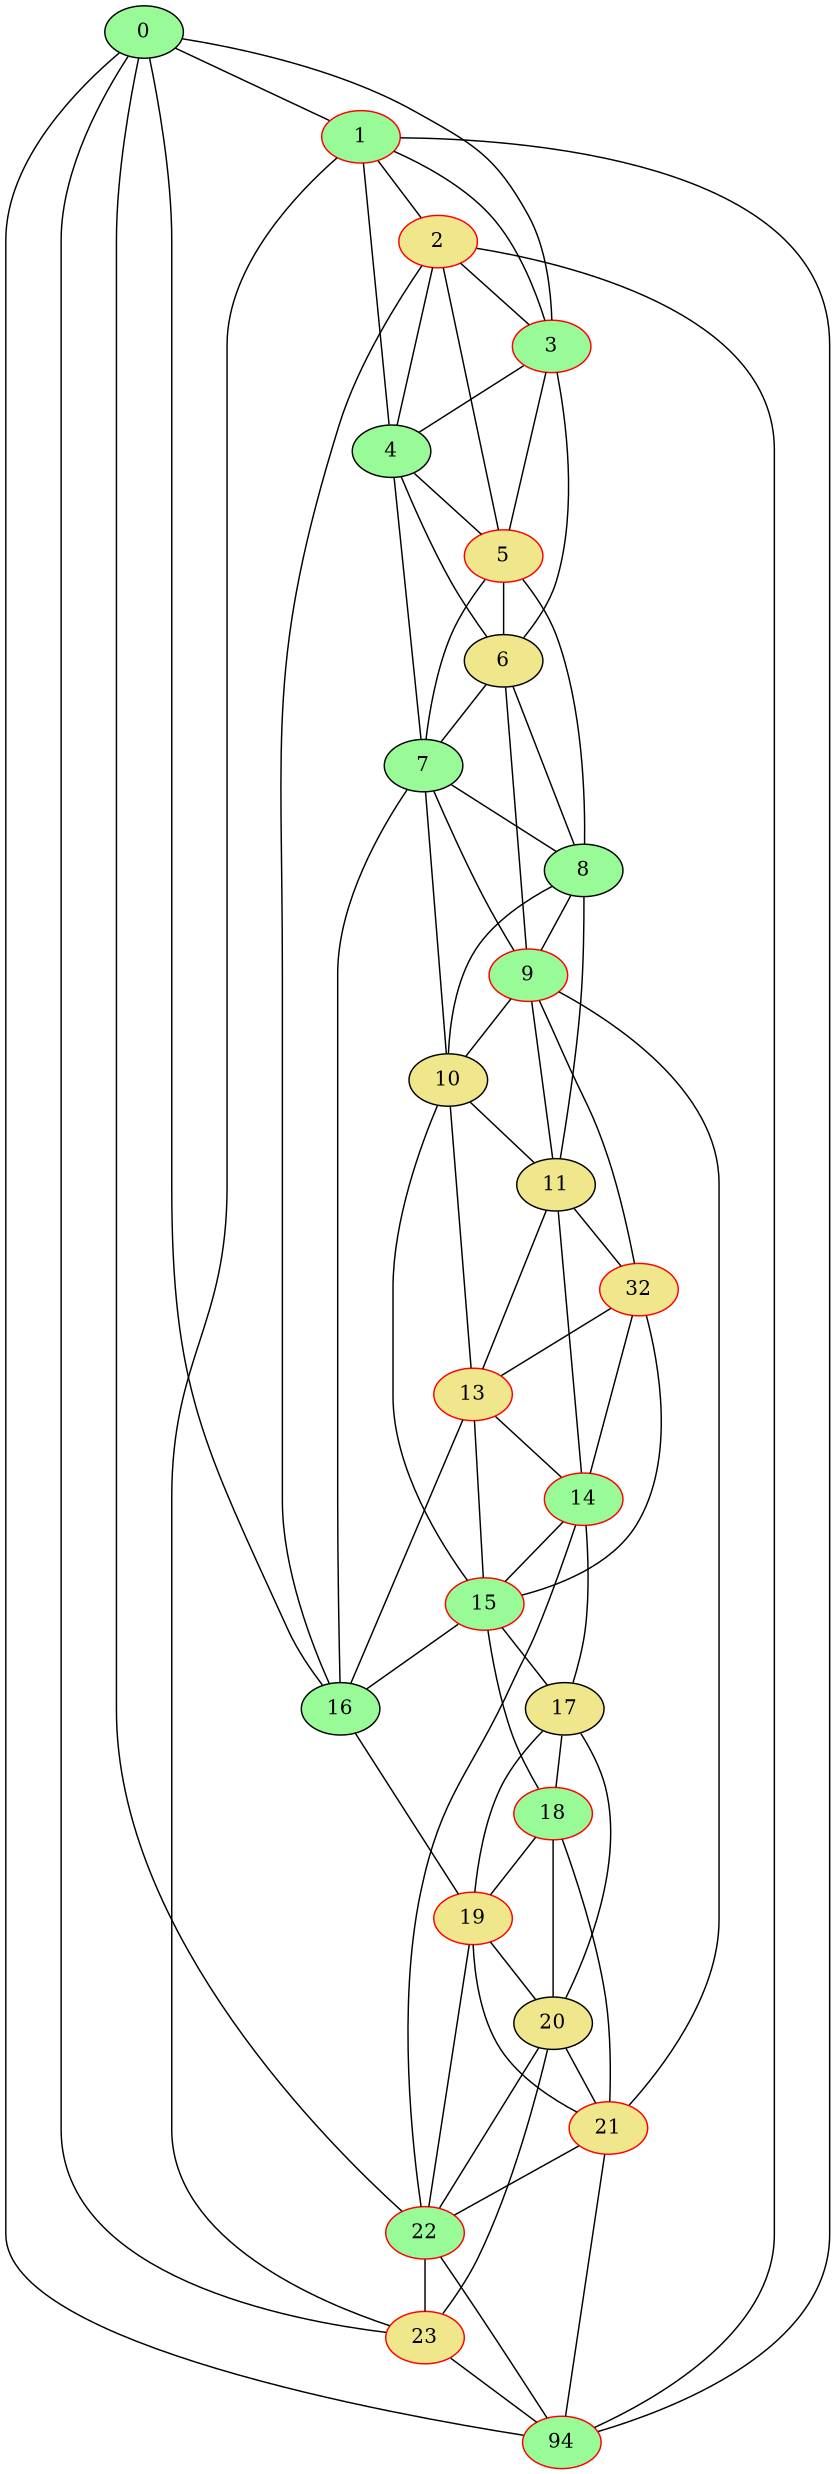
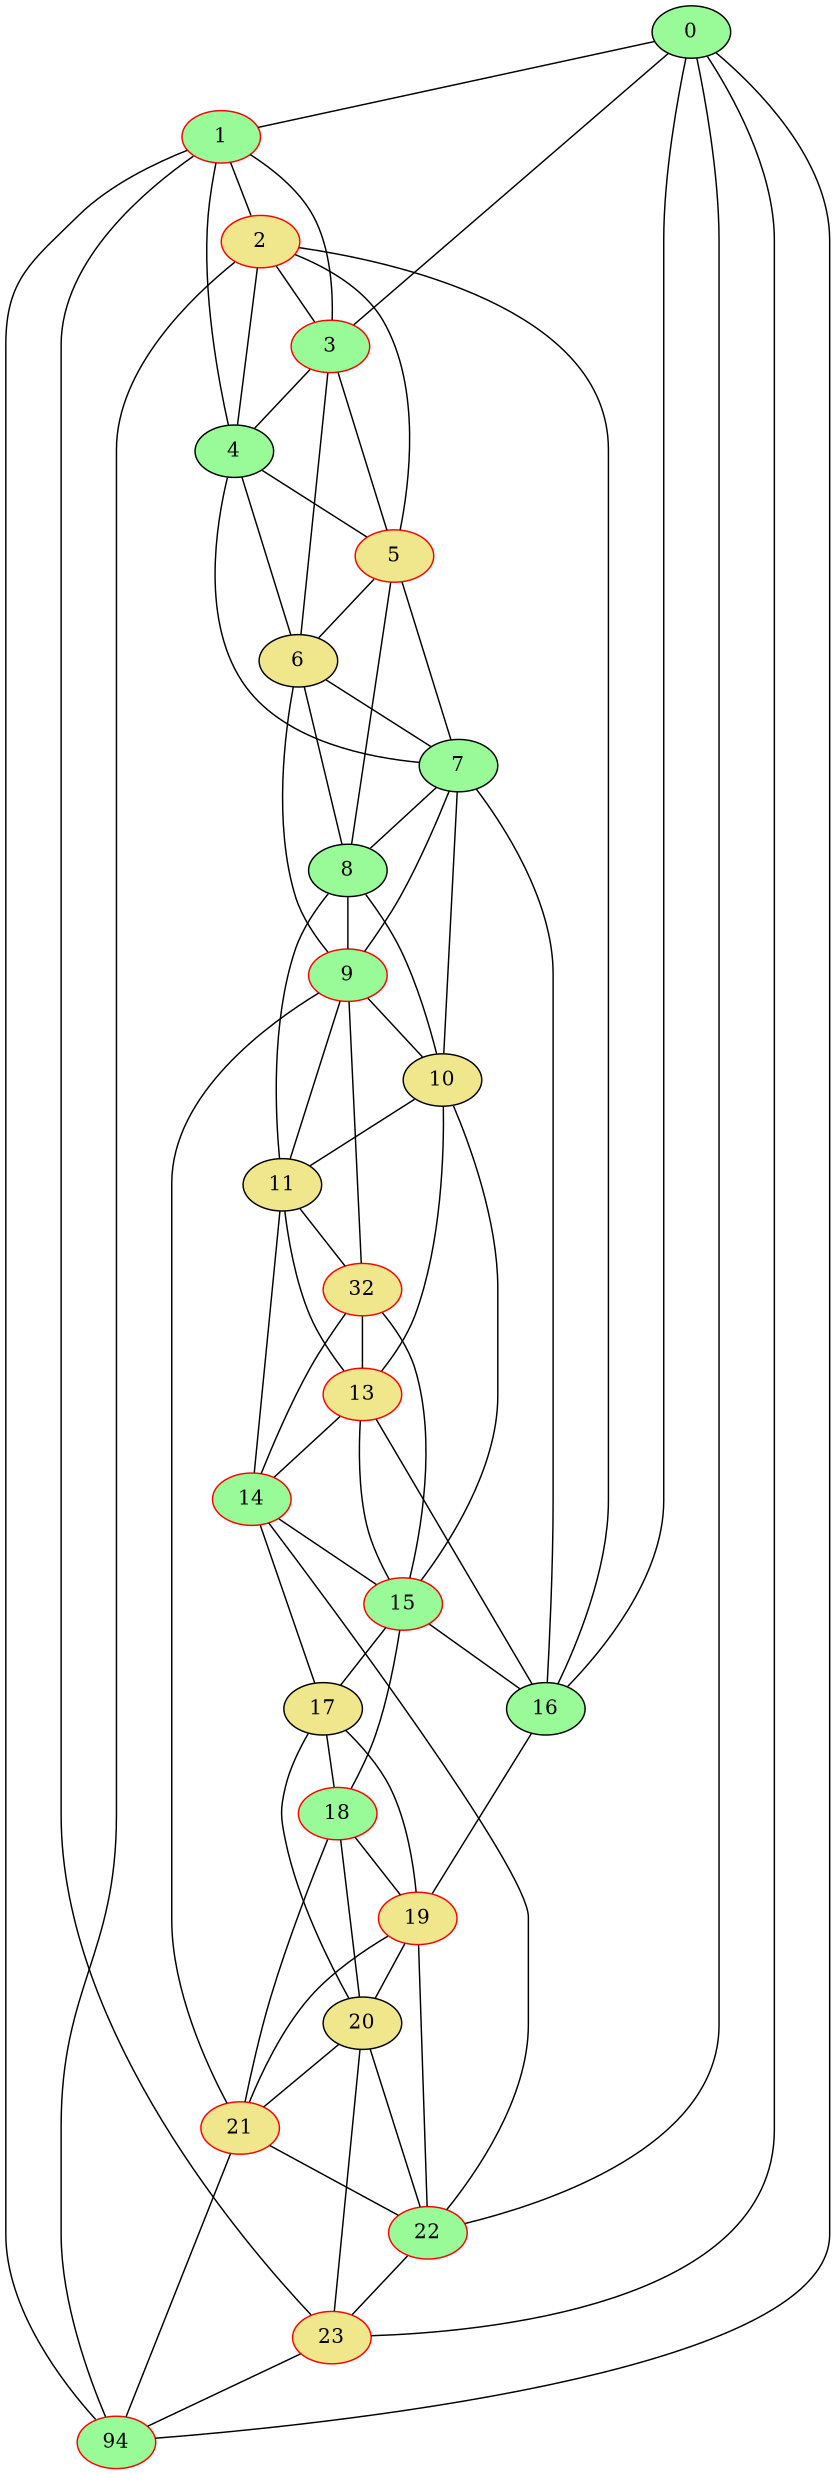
edge "22" -- "94": removed
